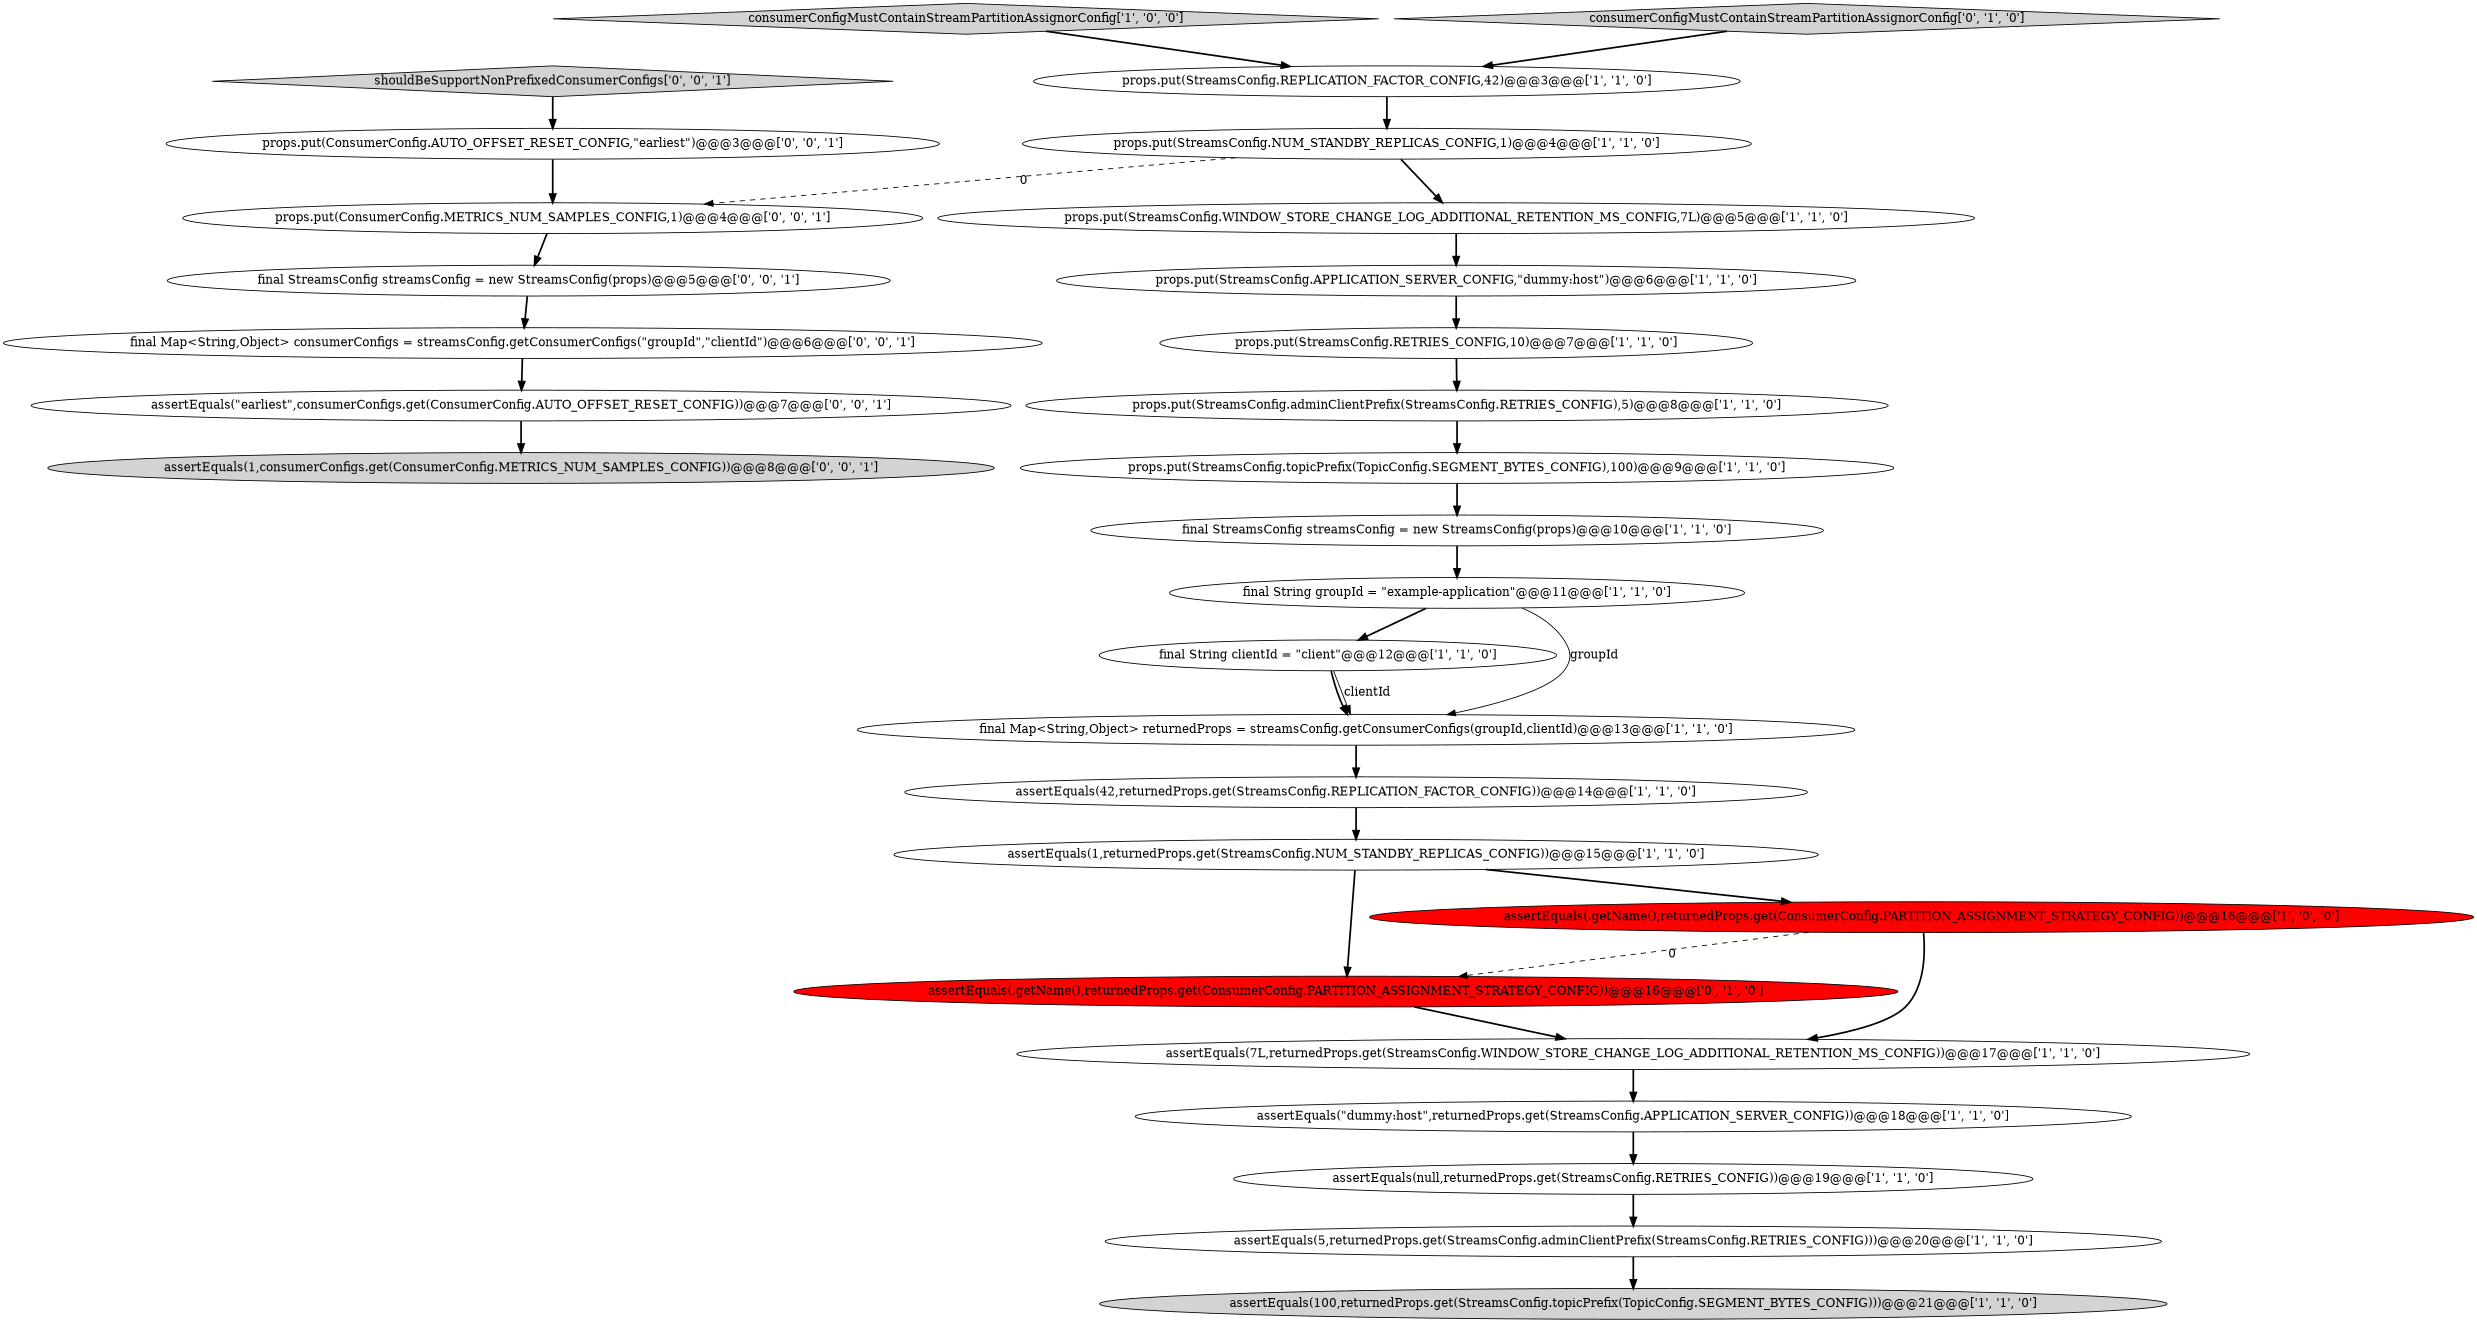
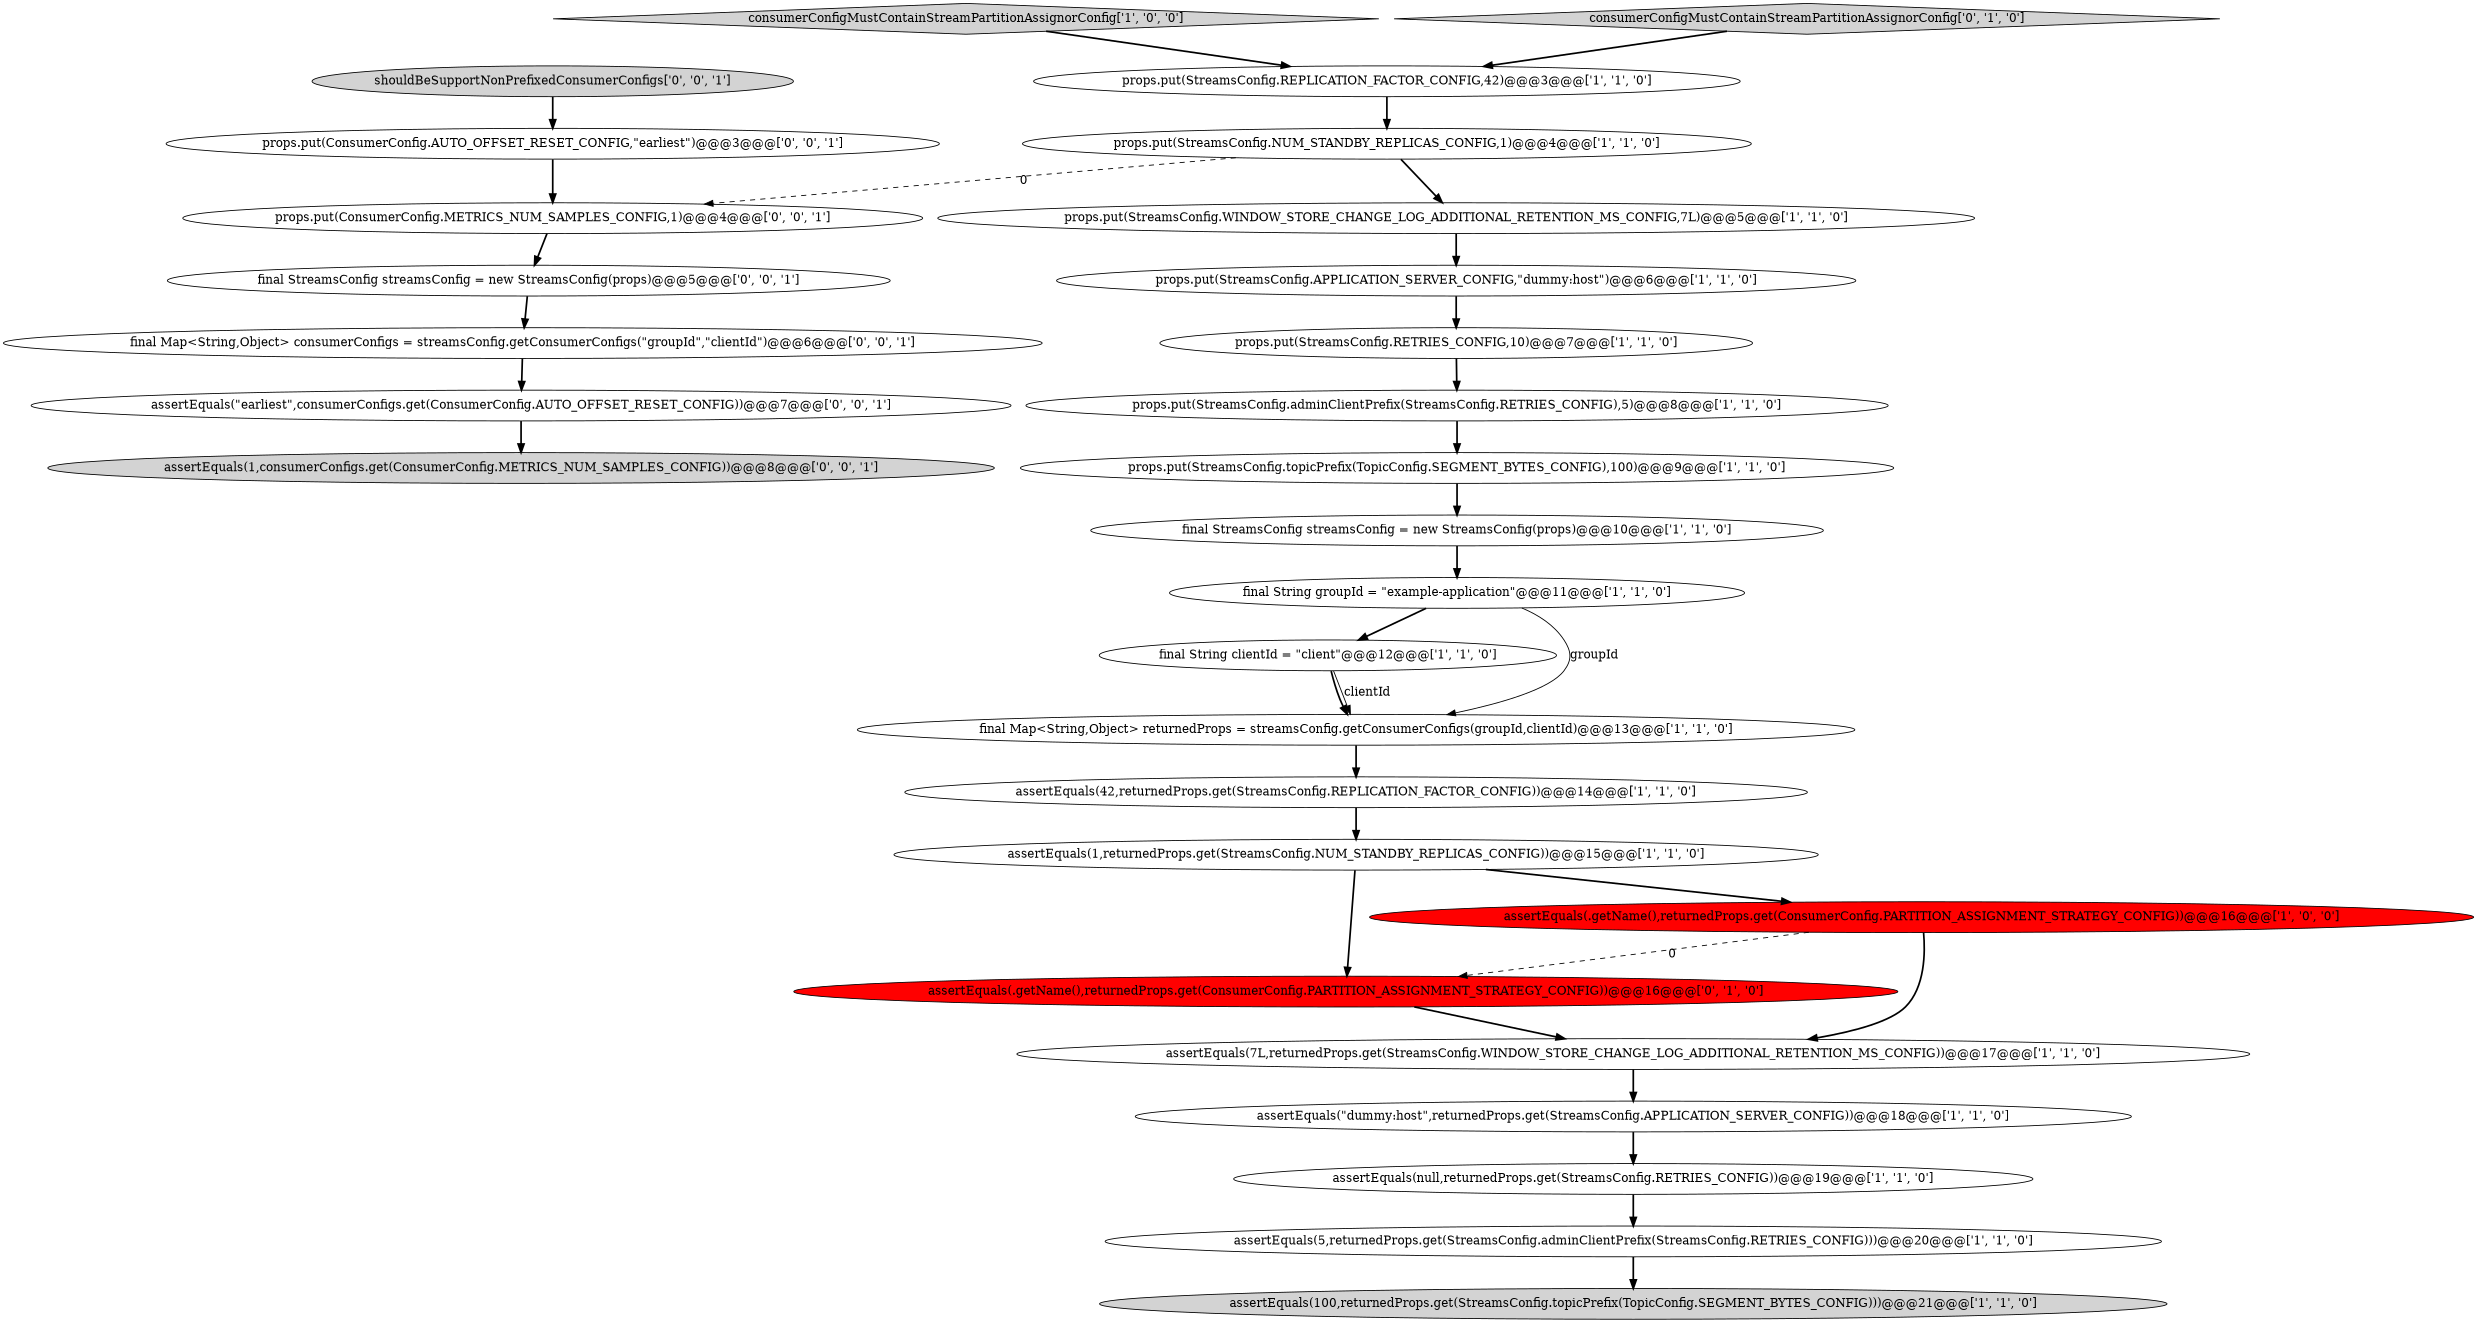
node "shouldBeSupportNonPrefixedConsumerConfigs['0', '0', '1']": shape diamond -> ellipse
